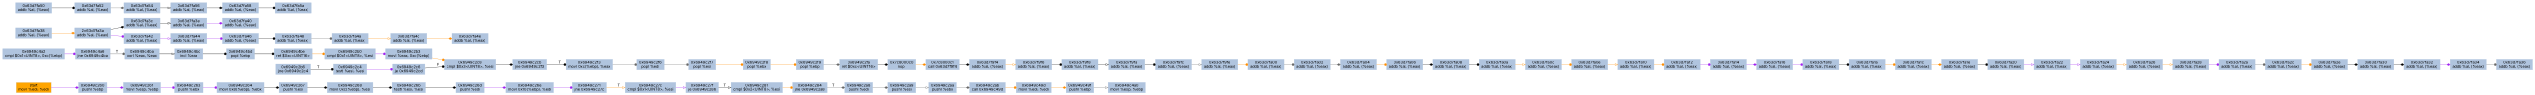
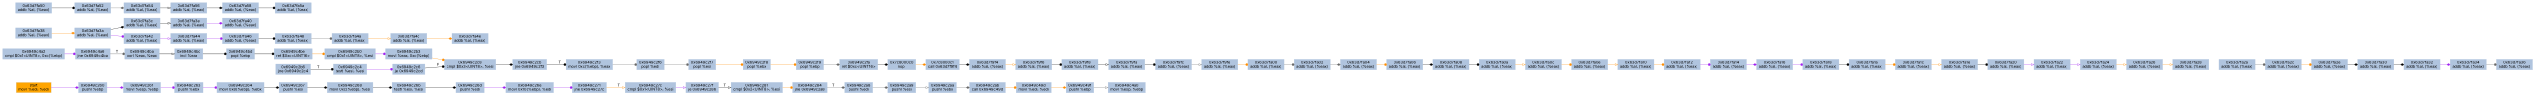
node "2x63d7fa3a addb %al, (%eax)": label "2x63d7fa3a addb %al, (%eax)" -> "0x63d7fa3a addb %al, (%eax)"
edge "0x63d7fa1c addb %al, (%eax)" -> "0x63d7fa1e addb %al, (%eax)": arrowhead diamond -> onormal
edge "0x63d7fa28 addb %al, (%eax)" -> "0x63d7fa2a addb %al, (%eax)": removed
